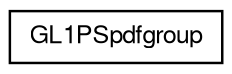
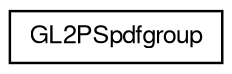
node "GL1PSpdfgroup": label "GL1PSpdfgroup" -> "GL2PSpdfgroup"
